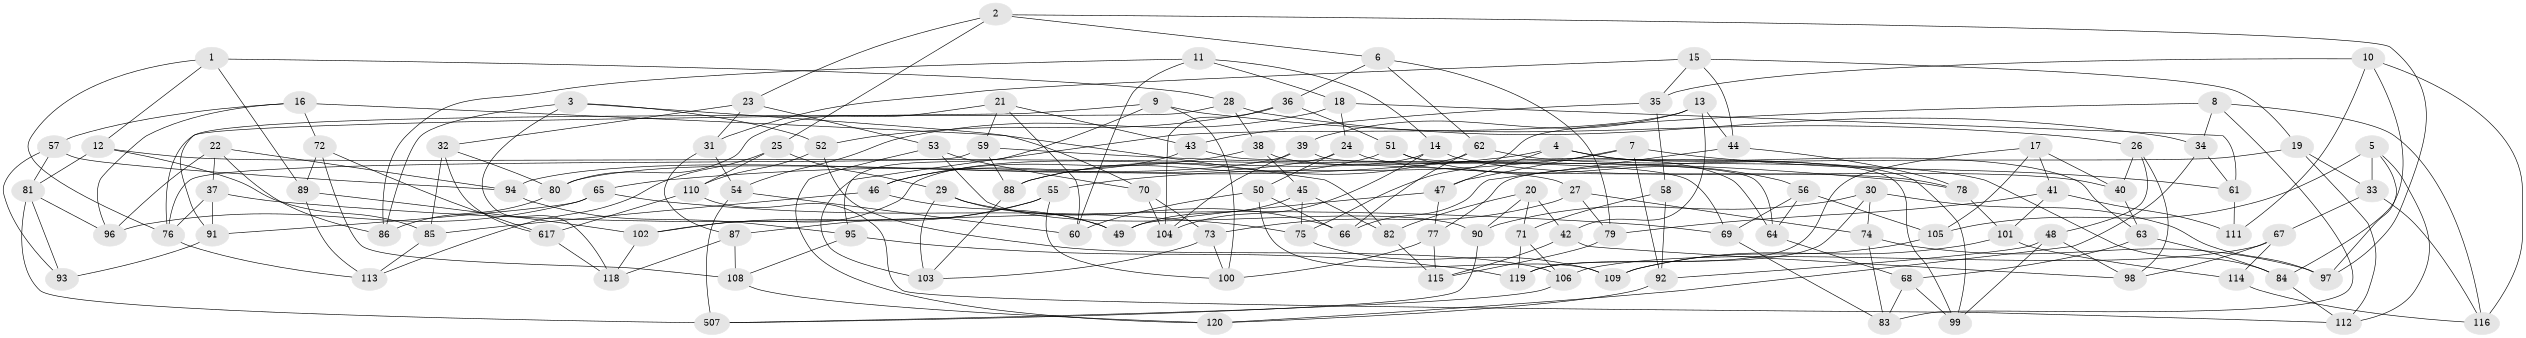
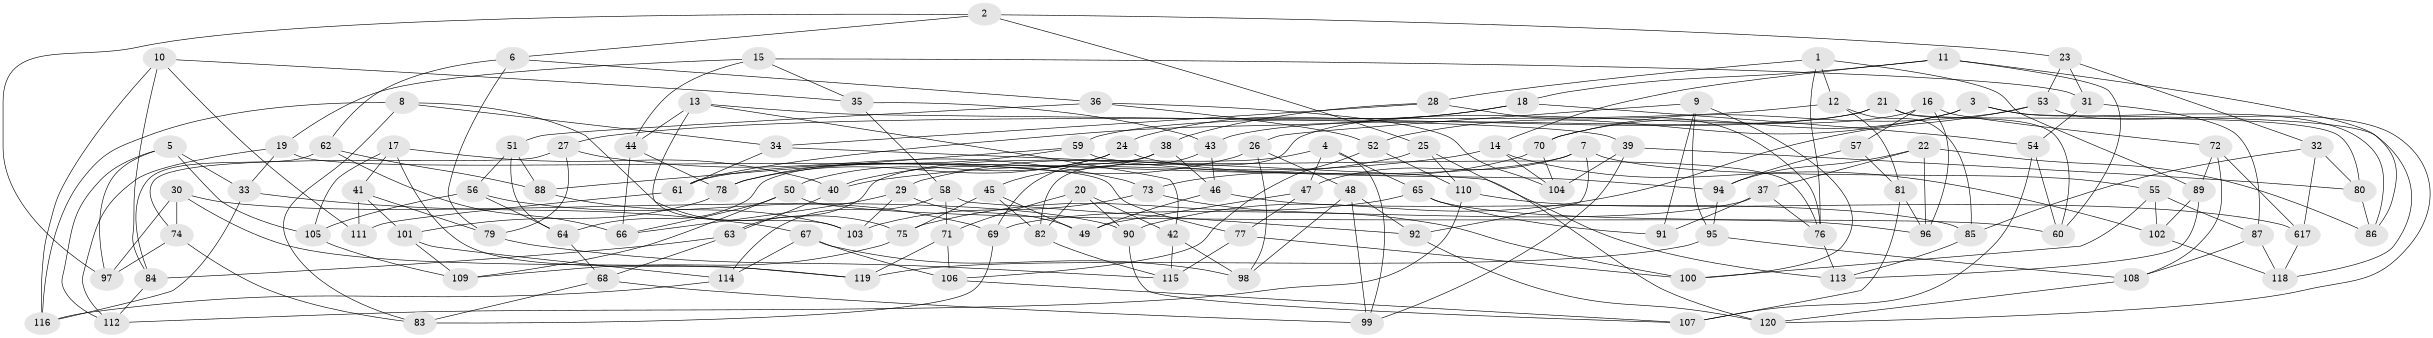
edge "58" -- "114": added
node "93": removed
node "507": label "507" -> "107"
